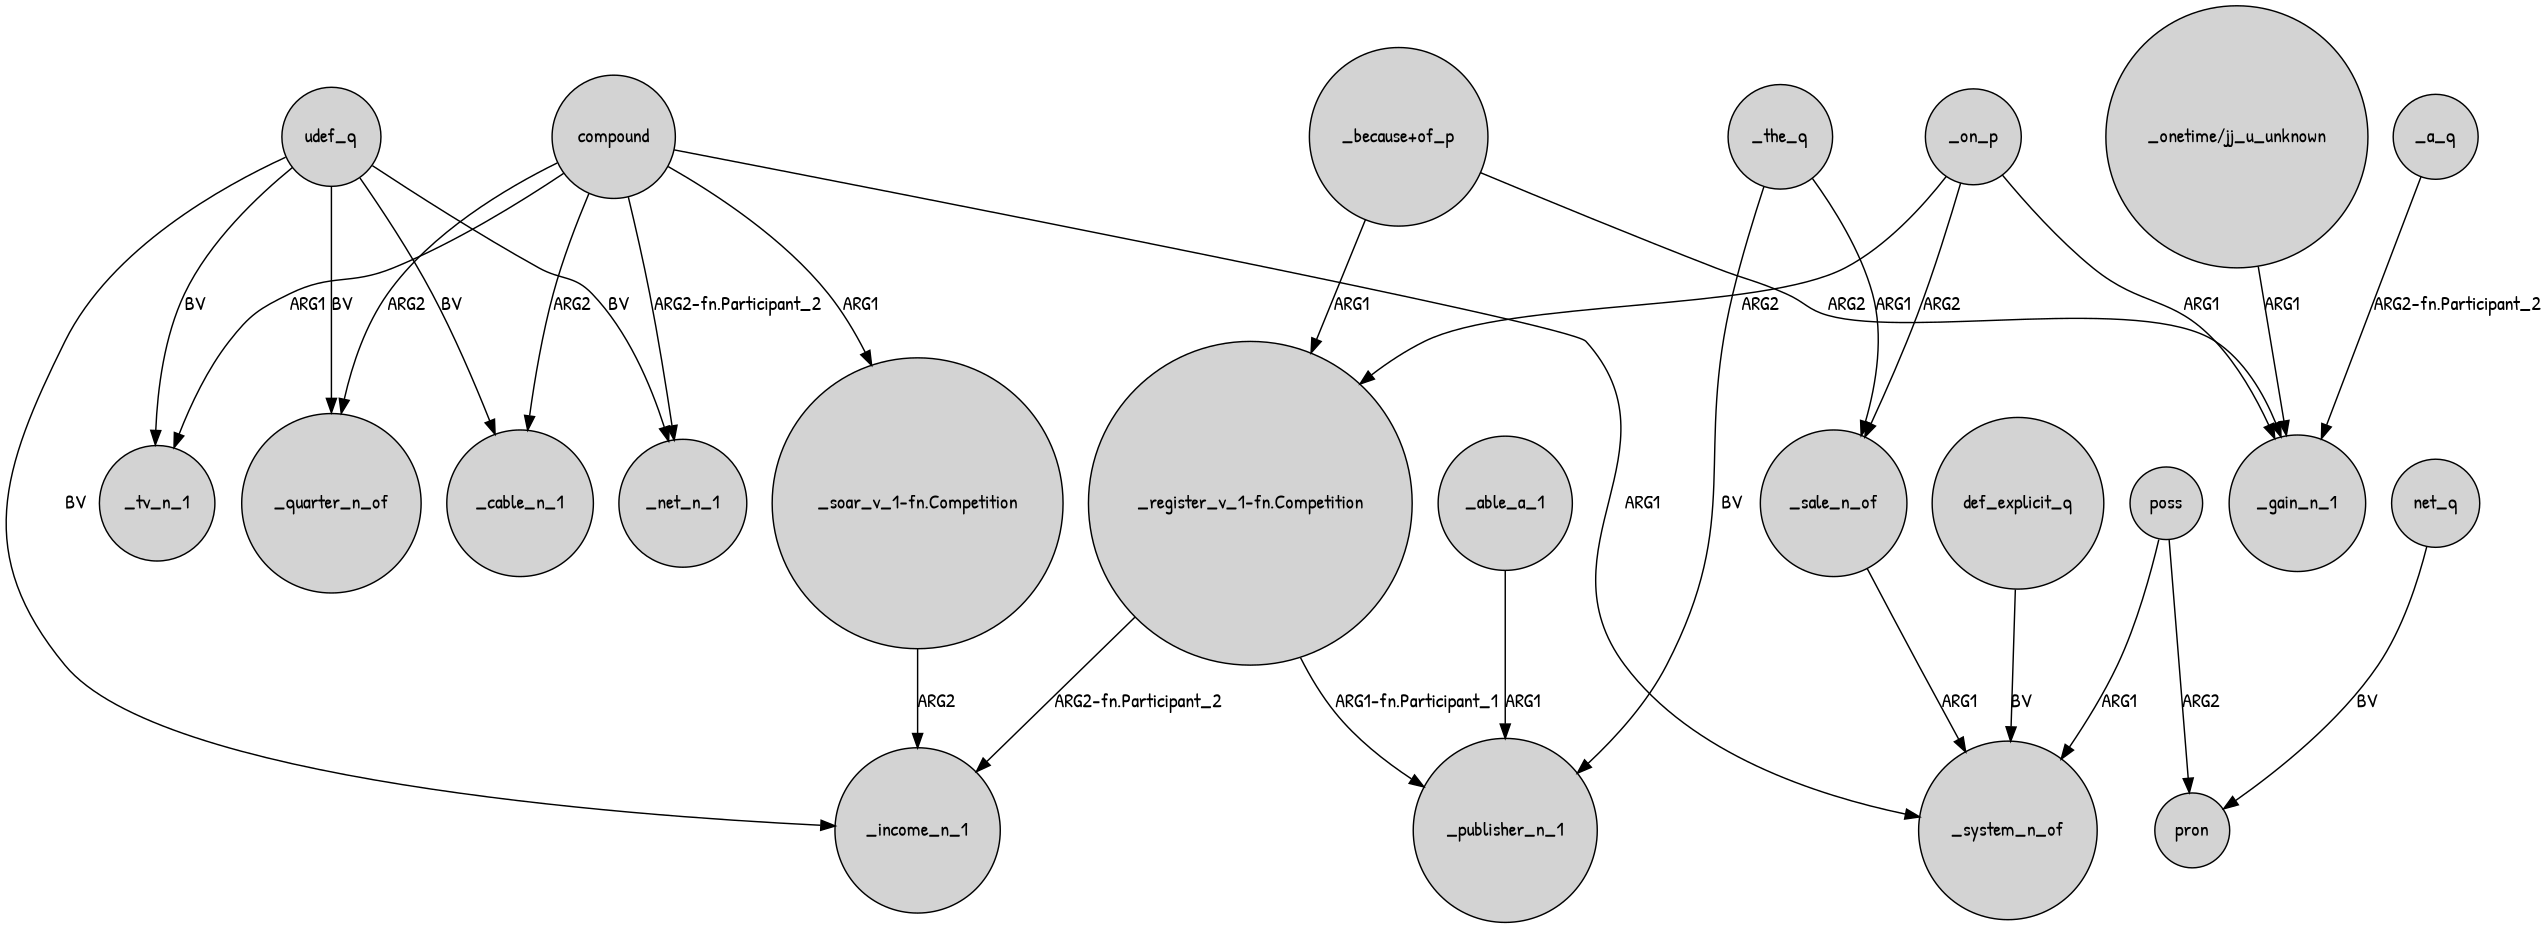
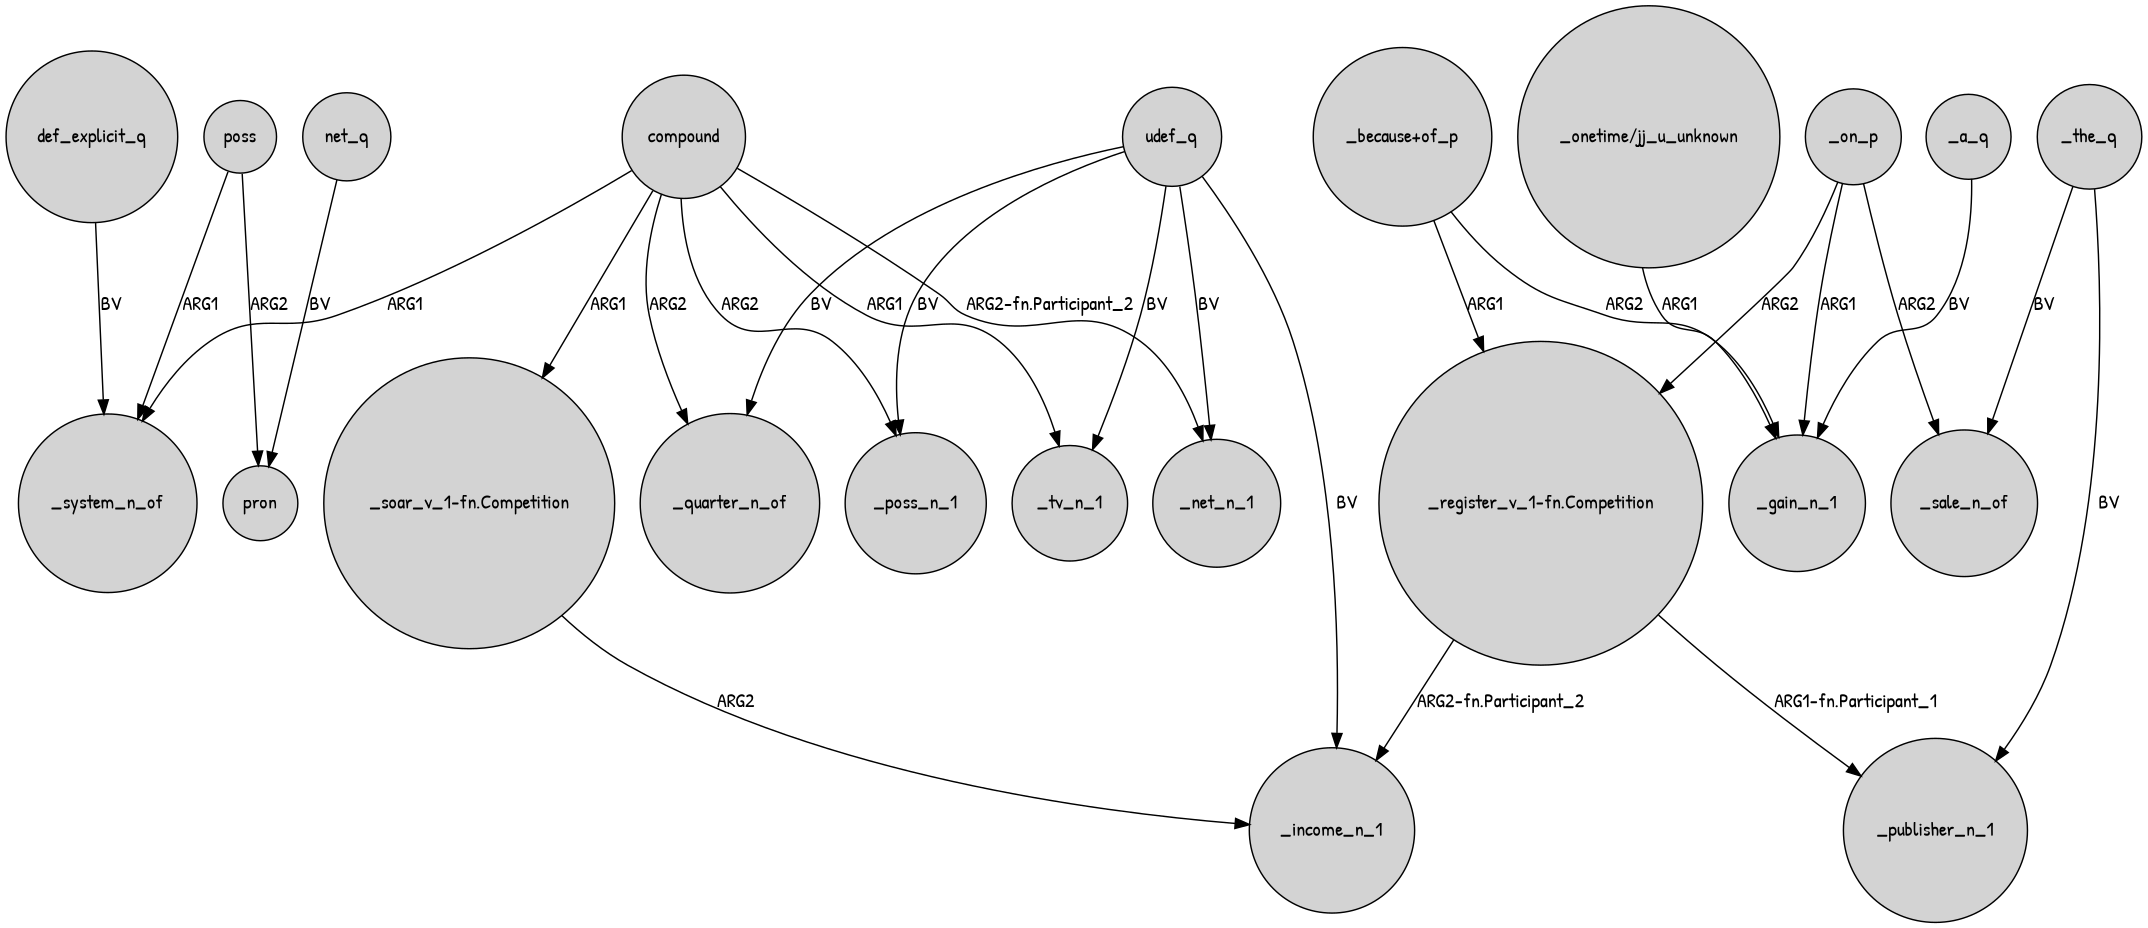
edge "_the_q" -> "_sale_n_of": label "ARG1" -> "BV"
edge "_a_q" -> "_gain_n_1": label "ARG2-fn.Participant_2" -> "BV"
node "_cable_n_1": label "_cable_n_1" -> "_poss_n_1"
node "_able_a_1": removed
edge "_sale_n_of" -> "_system_n_of": removed, label "ARG1"
